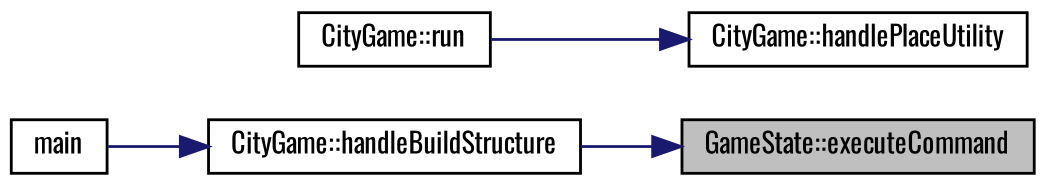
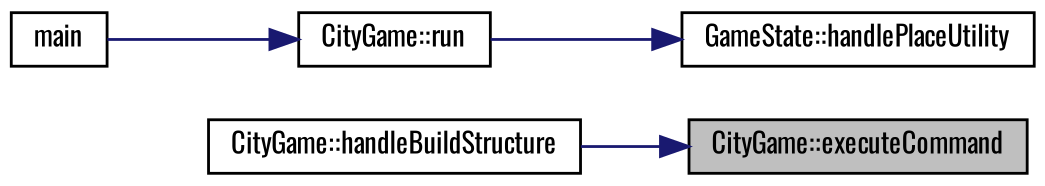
node "CityGame::handlePlaceUtility": label "CityGame::handlePlaceUtility" -> "GameState::handlePlaceUtility"
edge "main" -> "CityGame::handleBuildStructure": now "main" -> "CityGame::run"
node "GameState::executeCommand": label "GameState::executeCommand" -> "CityGame::executeCommand"
